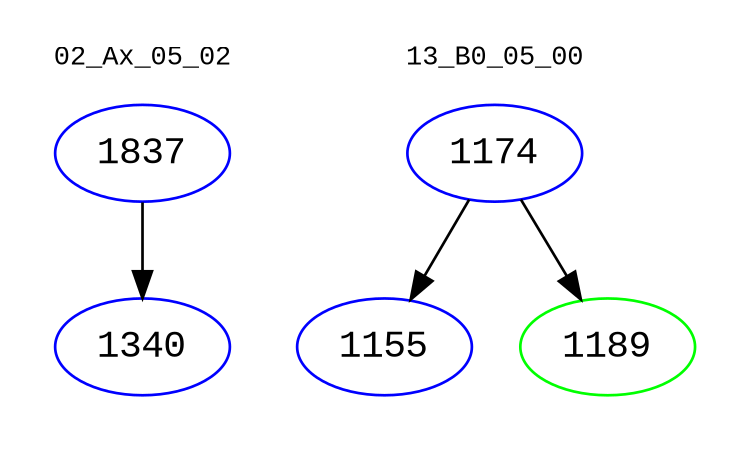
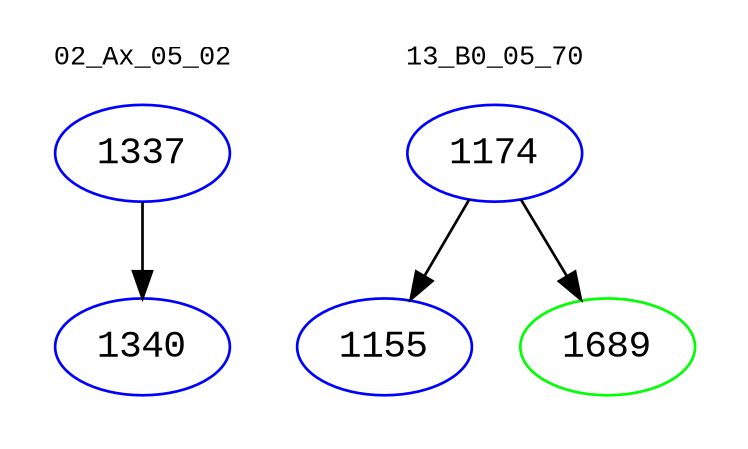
cluster "13_B0_05_00": label "13_B0_05_00" -> "13_B0_05_70"
node "1837": label "1837" -> "1337"
node "1189": label "1189" -> "1689"
